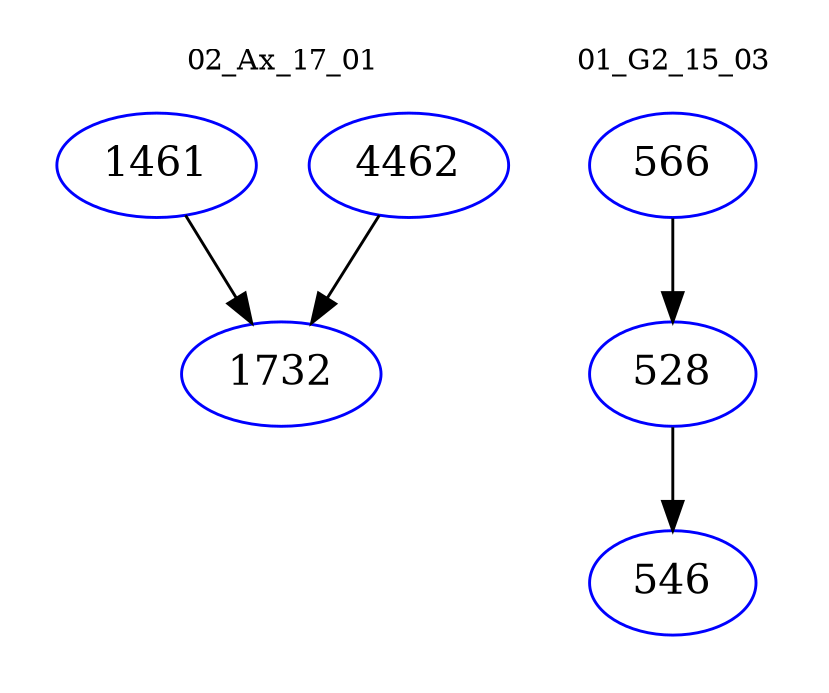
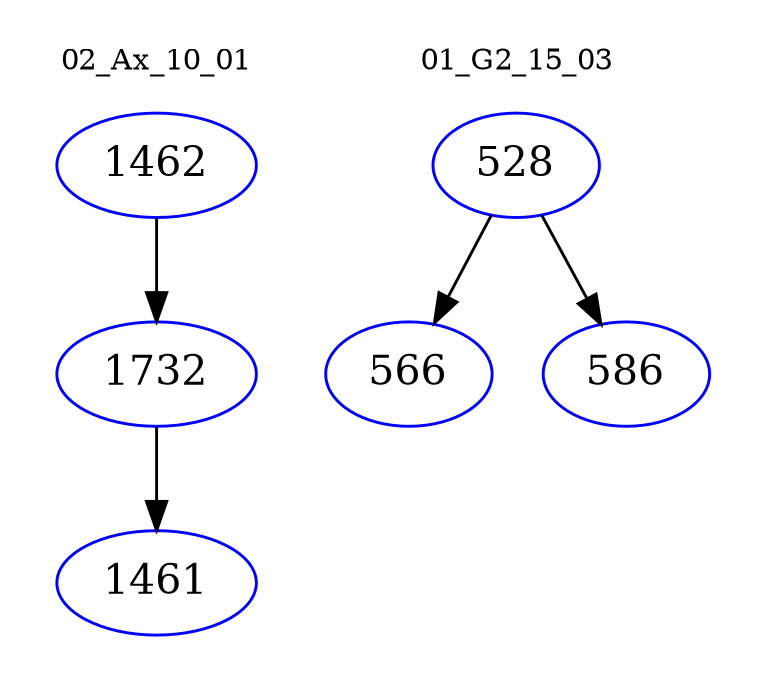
cluster "02_Ax_17_01": label "02_Ax_17_01" -> "02_Ax_10_01"
node "4462": label "4462" -> "1462"
edge "566" -> "528": reversed
edge "1461" -> "1732": reversed
node "546": label "546" -> "586"
